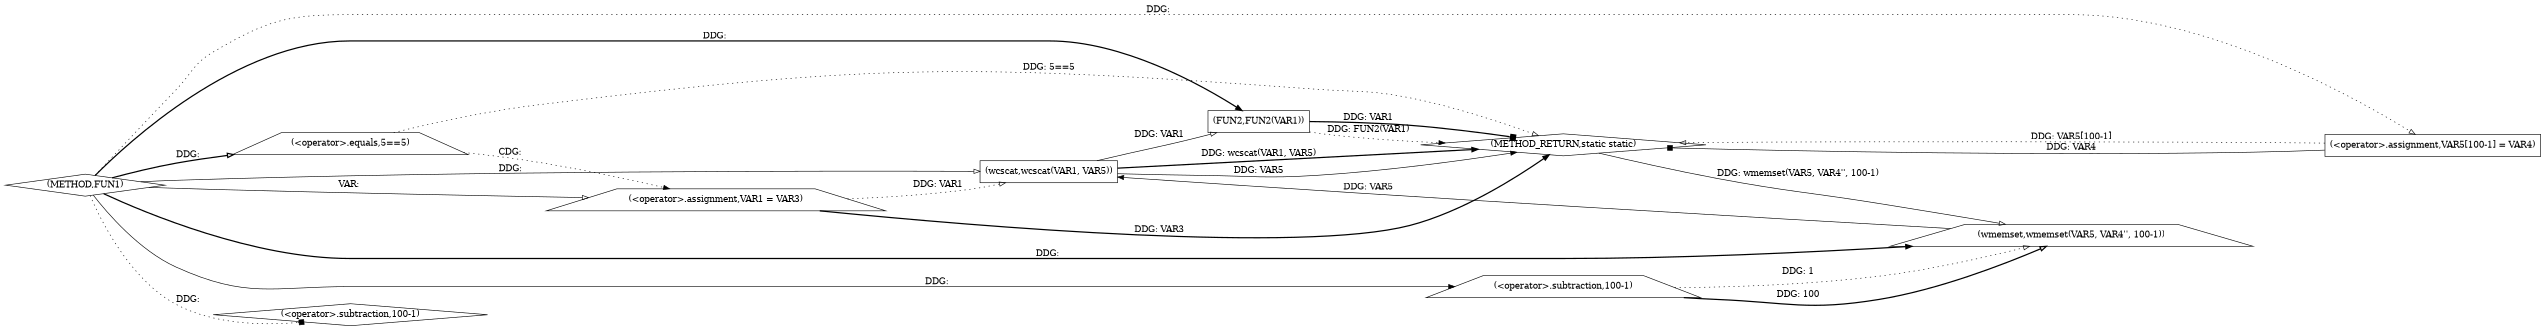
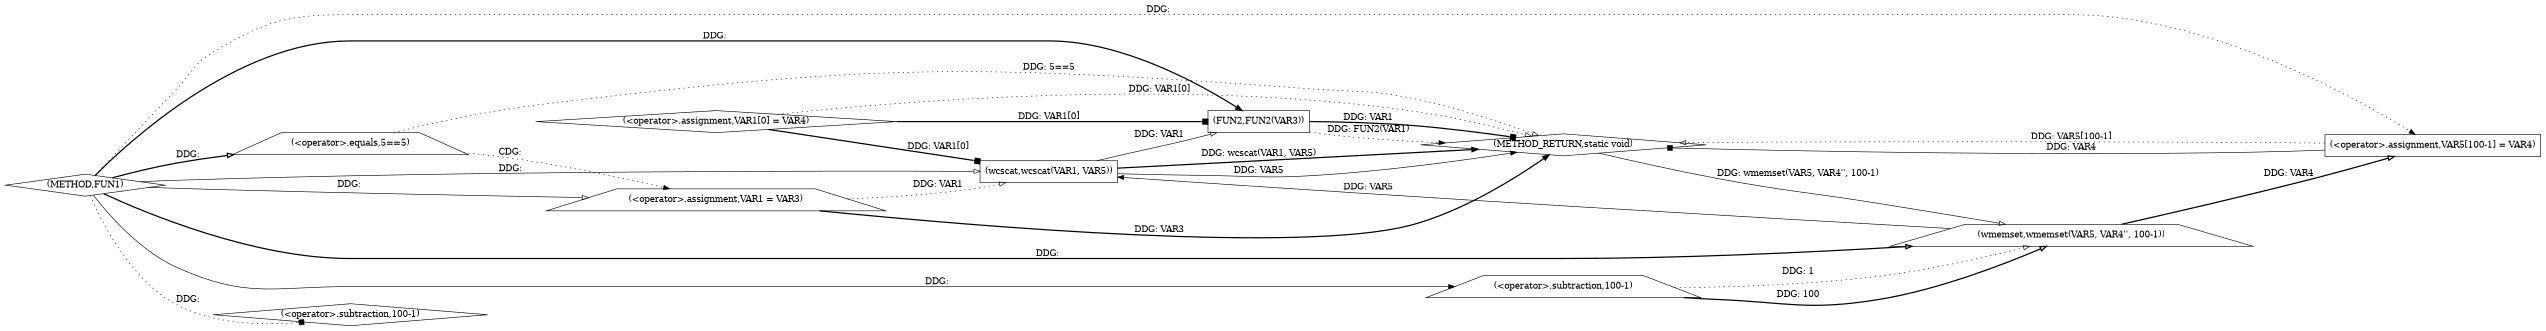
edge "(METHOD,FUN1)" -> "(<operator>.assignment,VAR5[100-1] = VAR4)": arrowhead onormal -> normal
node "(<operator>.assignment,VAR1[0] = VAR4)": added
node "(FUN2,FUN2(VAR1))": label "(FUN2,FUN2(VAR1))" -> "(FUN2,FUN2(VAR3))"
node "(METHOD_RETURN,static static)": label "(METHOD_RETURN,static static)" -> "(METHOD_RETURN,static void)"
edge "(METHOD,FUN1)" -> "(<operator>.assignment,VAR1 = VAR3)": label "VAR: " -> "DDG: "
edge "(wmemset,wmemset(VAR5, VAR4'', 100-1))" -> "(<operator>.assignment,VAR5[100-1] = VAR4)": added, label "DDG: VAR4"
edge "(METHOD,FUN1)" -> "(wmemset,wmemset(VAR5, VAR4'', 100-1))": arrowhead normal -> onormal
